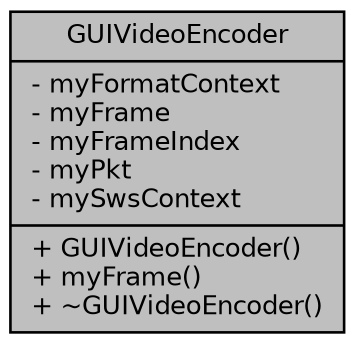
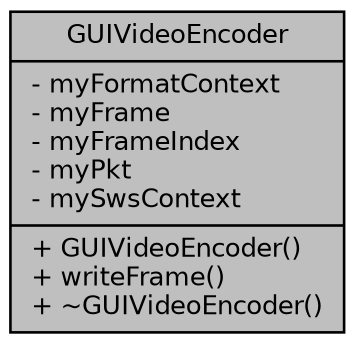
node "GUIVideoEncoder": text "+ myFrame()" -> "+ writeFrame()"
